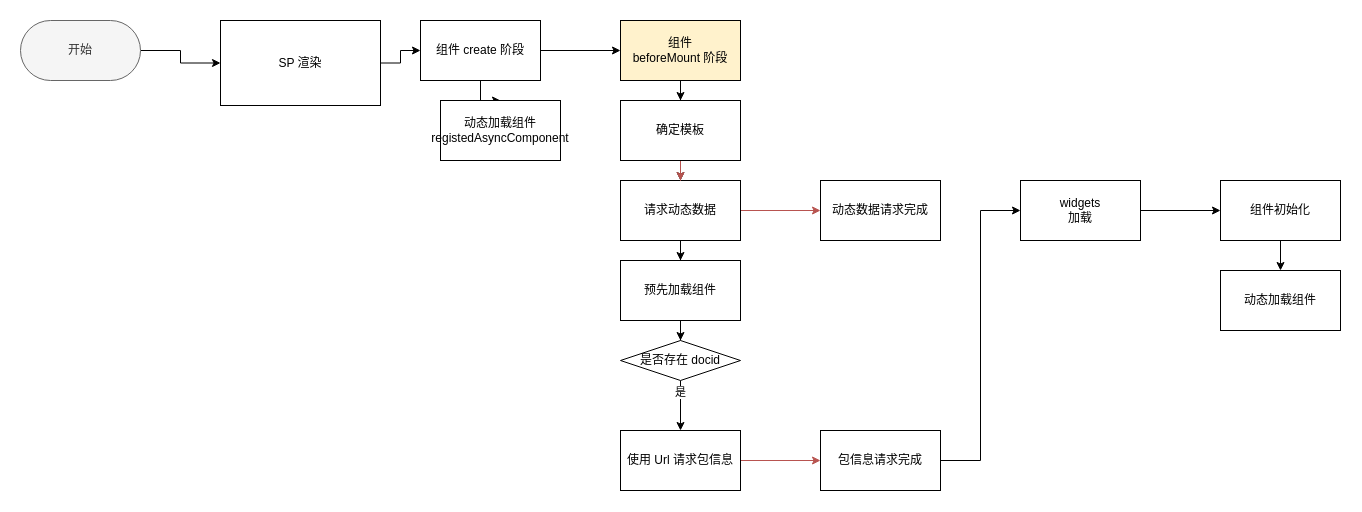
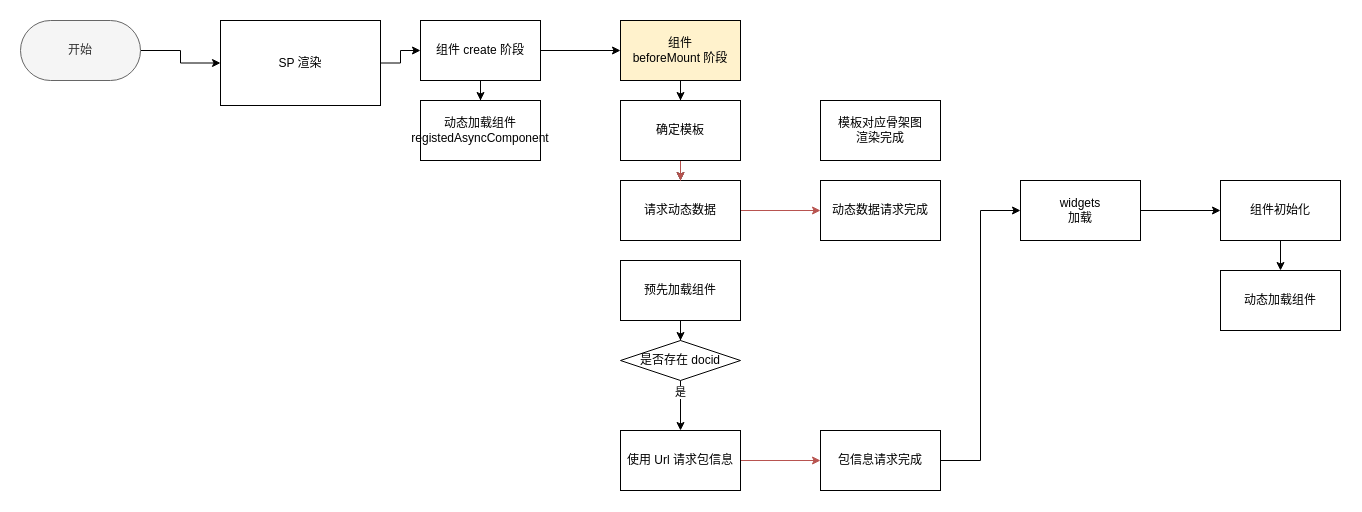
node "动态加载组件 registedAsyncComponent": moved (501, 131) -> (481, 131)
node "模板对应骨架图 渲染完成": added
edge "请求动态数据" -> "预先加载组件": removed
